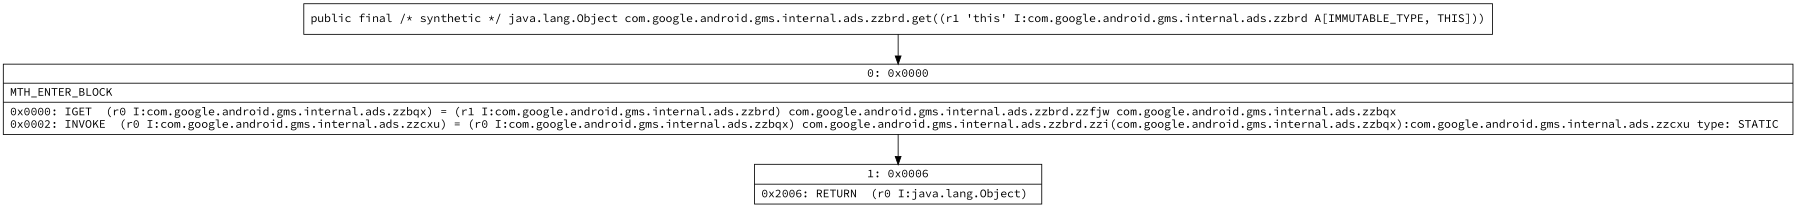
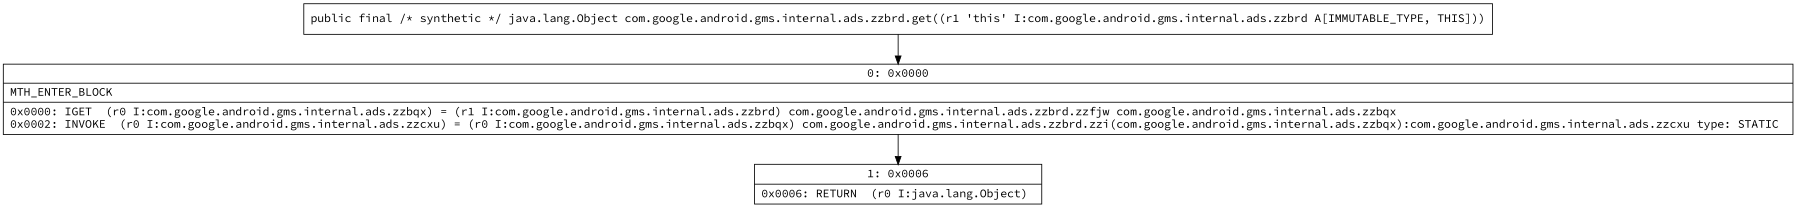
node "1: 0x0006": text "0x2006: RETURN  (r0 I:java.lang.Object)" -> "0x0006: RETURN  (r0 I:java.lang.Object)"
